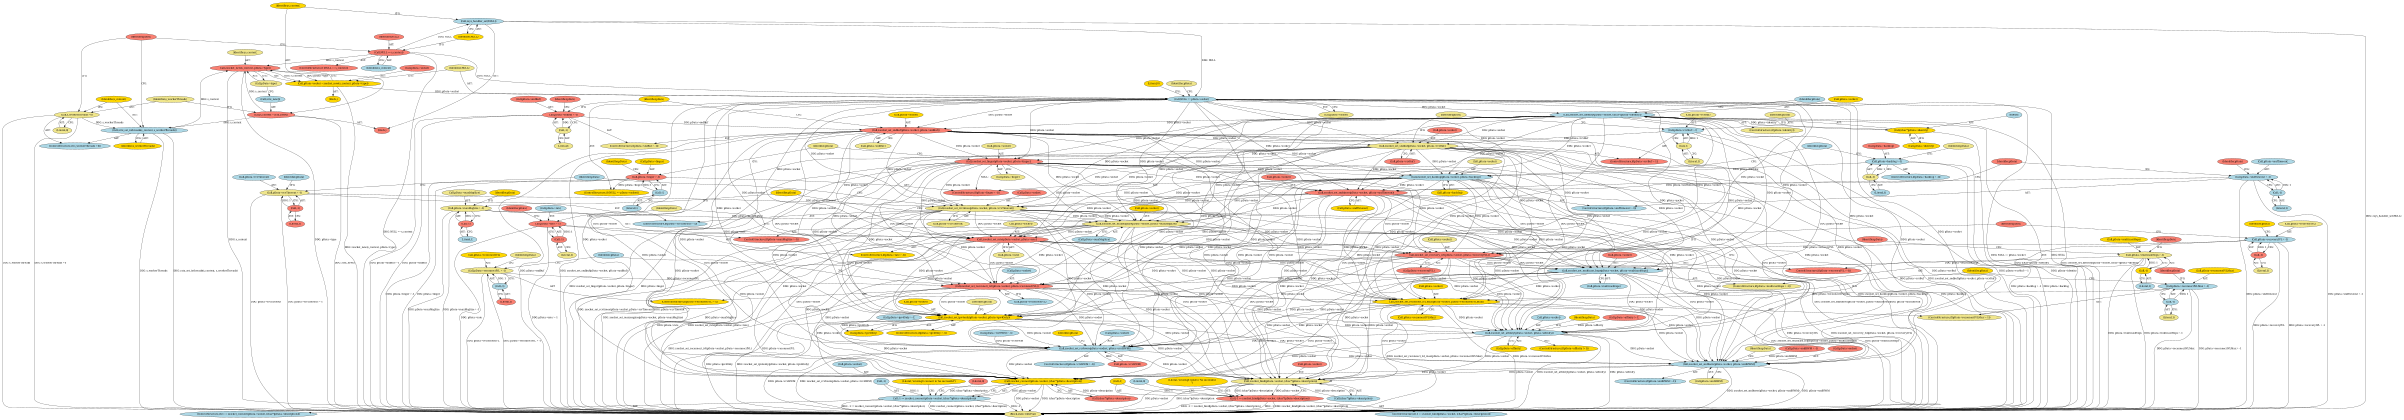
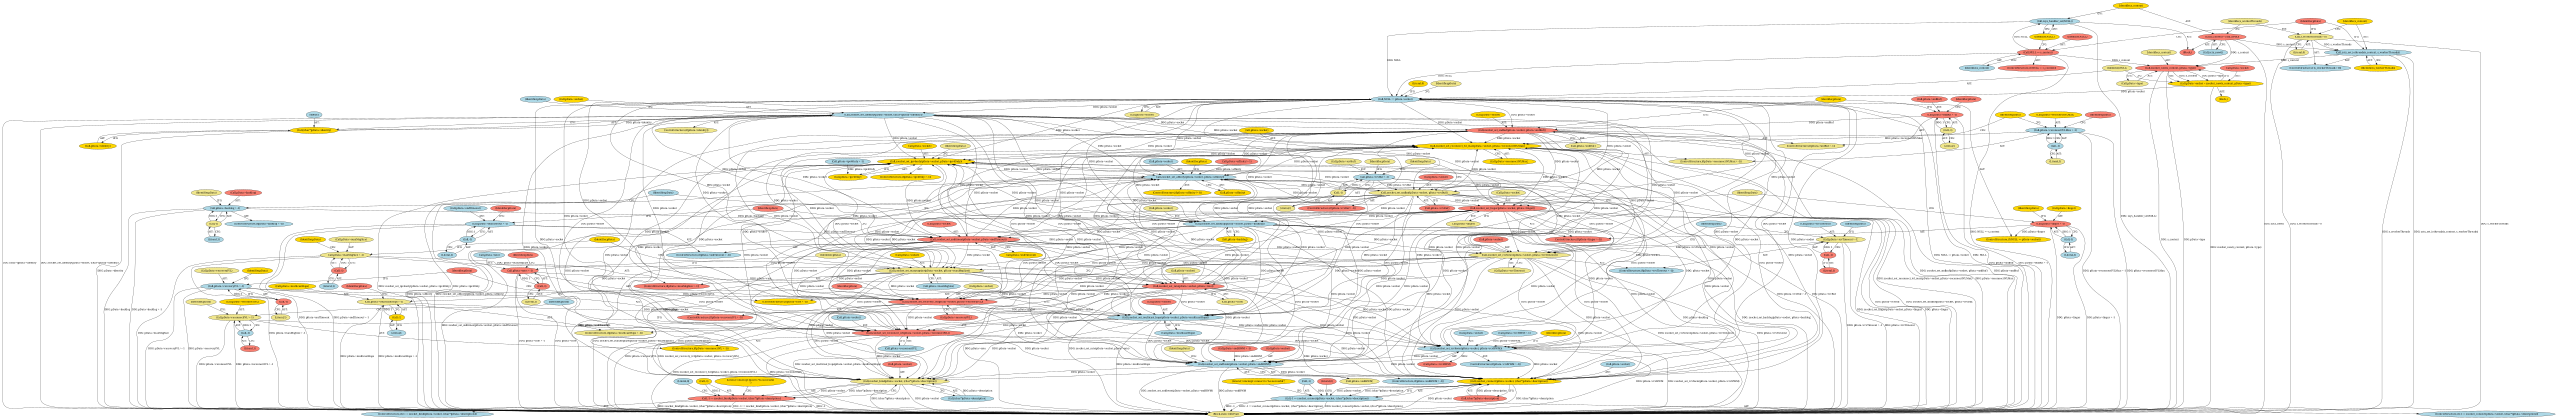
edge "(Call,pData->type)" -> "(Call,zctx_new())": now "(Call,s_context = zctx_new())" -> "(Call,zctx_new())"
edge "(Call,zsocket_set_linger(pData->socket, pData->linger))" -> "(ControlStructure,if(pData->linger > -1))": label "NULL: " -> "AST: "
edge "(Call,zsocket_set_sndbuf(pData->socket, pData->rcvBuf))" -> "(Call,zsocket_set_affinity(pData->socket, pData->affinity))": reversed
